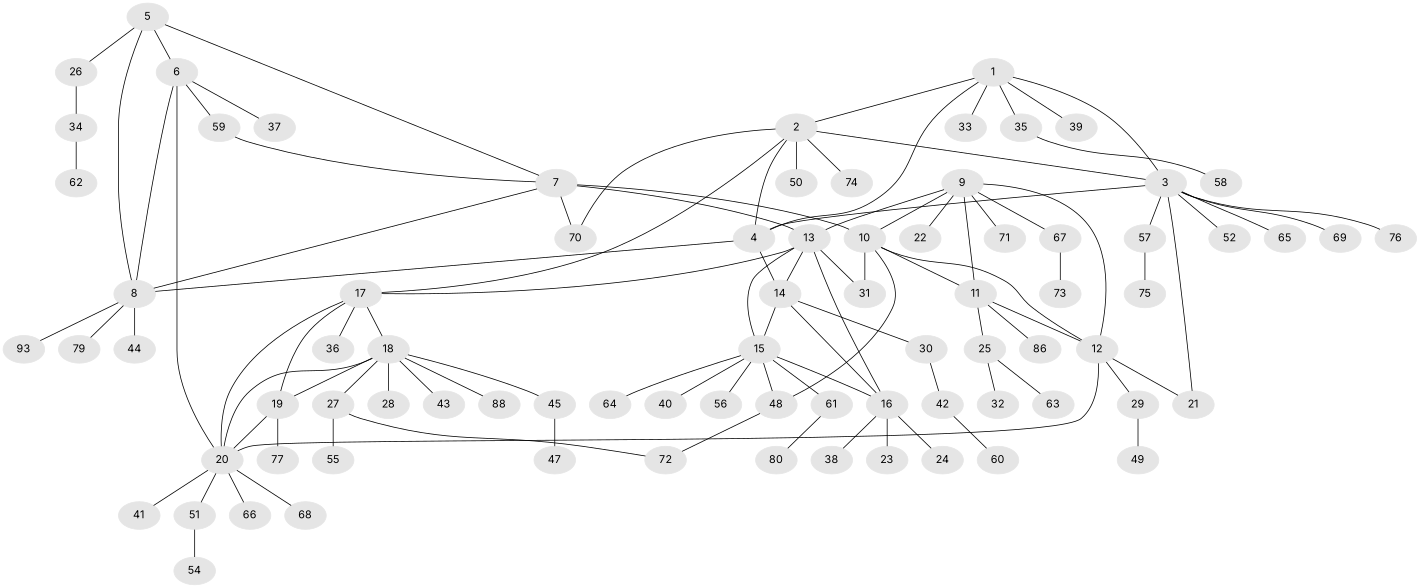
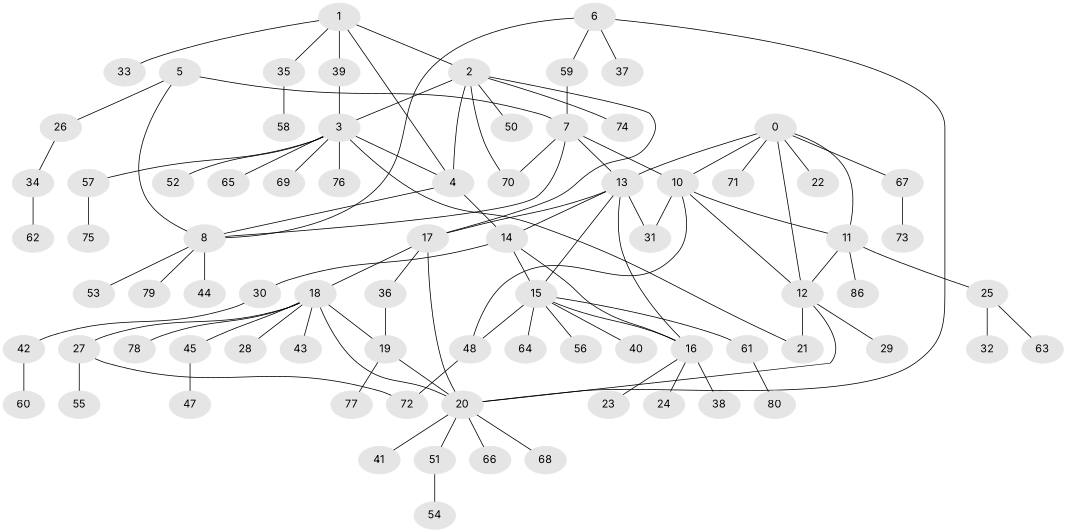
edge "5" -- "6": removed
edge "1" -- "3": now "39" -- "3"
node "9": label "9" -> "0"
edge "17" -- "19": now "36" -- "19"
node "93": label "93" -> "53"
node "88": label "88" -> "78"
node "49": removed
